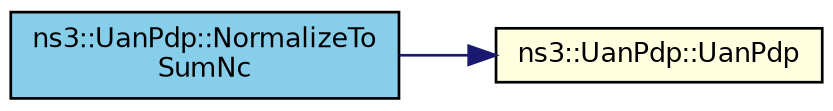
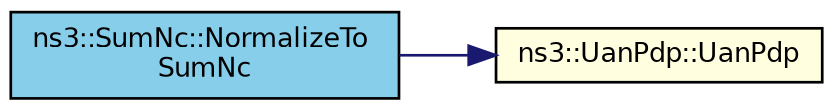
node "ns3::UanPdp::NormalizeTo SumNc": label "ns3::UanPdp::NormalizeTo SumNc" -> "ns3::SumNc::NormalizeTo SumNc"
